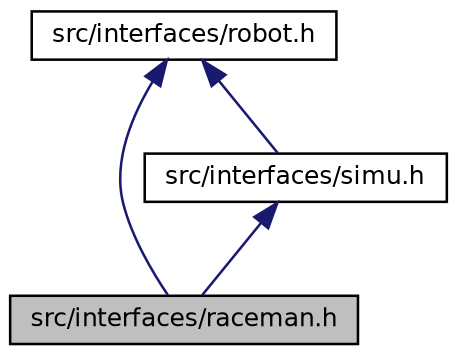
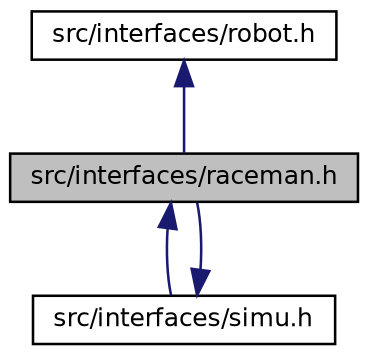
edge "src/interfaces/simu.h" -> "src/interfaces/robot.h": now "src/interfaces/simu.h" -> "src/interfaces/raceman.h"
